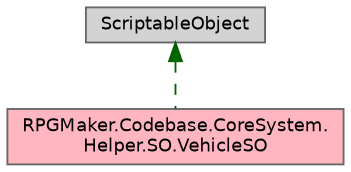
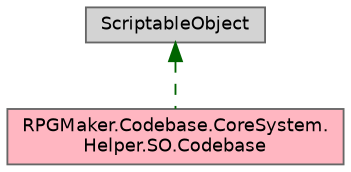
node "RPGMaker.Codebase.CoreSystem. Helper.SO.VehicleSO": label "RPGMaker.Codebase.CoreSystem. Helper.SO.VehicleSO" -> "RPGMaker.Codebase.CoreSystem. Helper.SO.Codebase"
